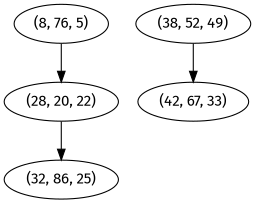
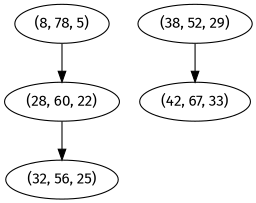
node "(8, 76, 5)": label "(8, 76, 5)" -> "(8, 78, 5)"
node "(38, 52, 49)": label "(38, 52, 49)" -> "(38, 52, 29)"
node "(28, 20, 22)": label "(28, 20, 22)" -> "(28, 60, 22)"
node "(32, 86, 25)": label "(32, 86, 25)" -> "(32, 56, 25)"
